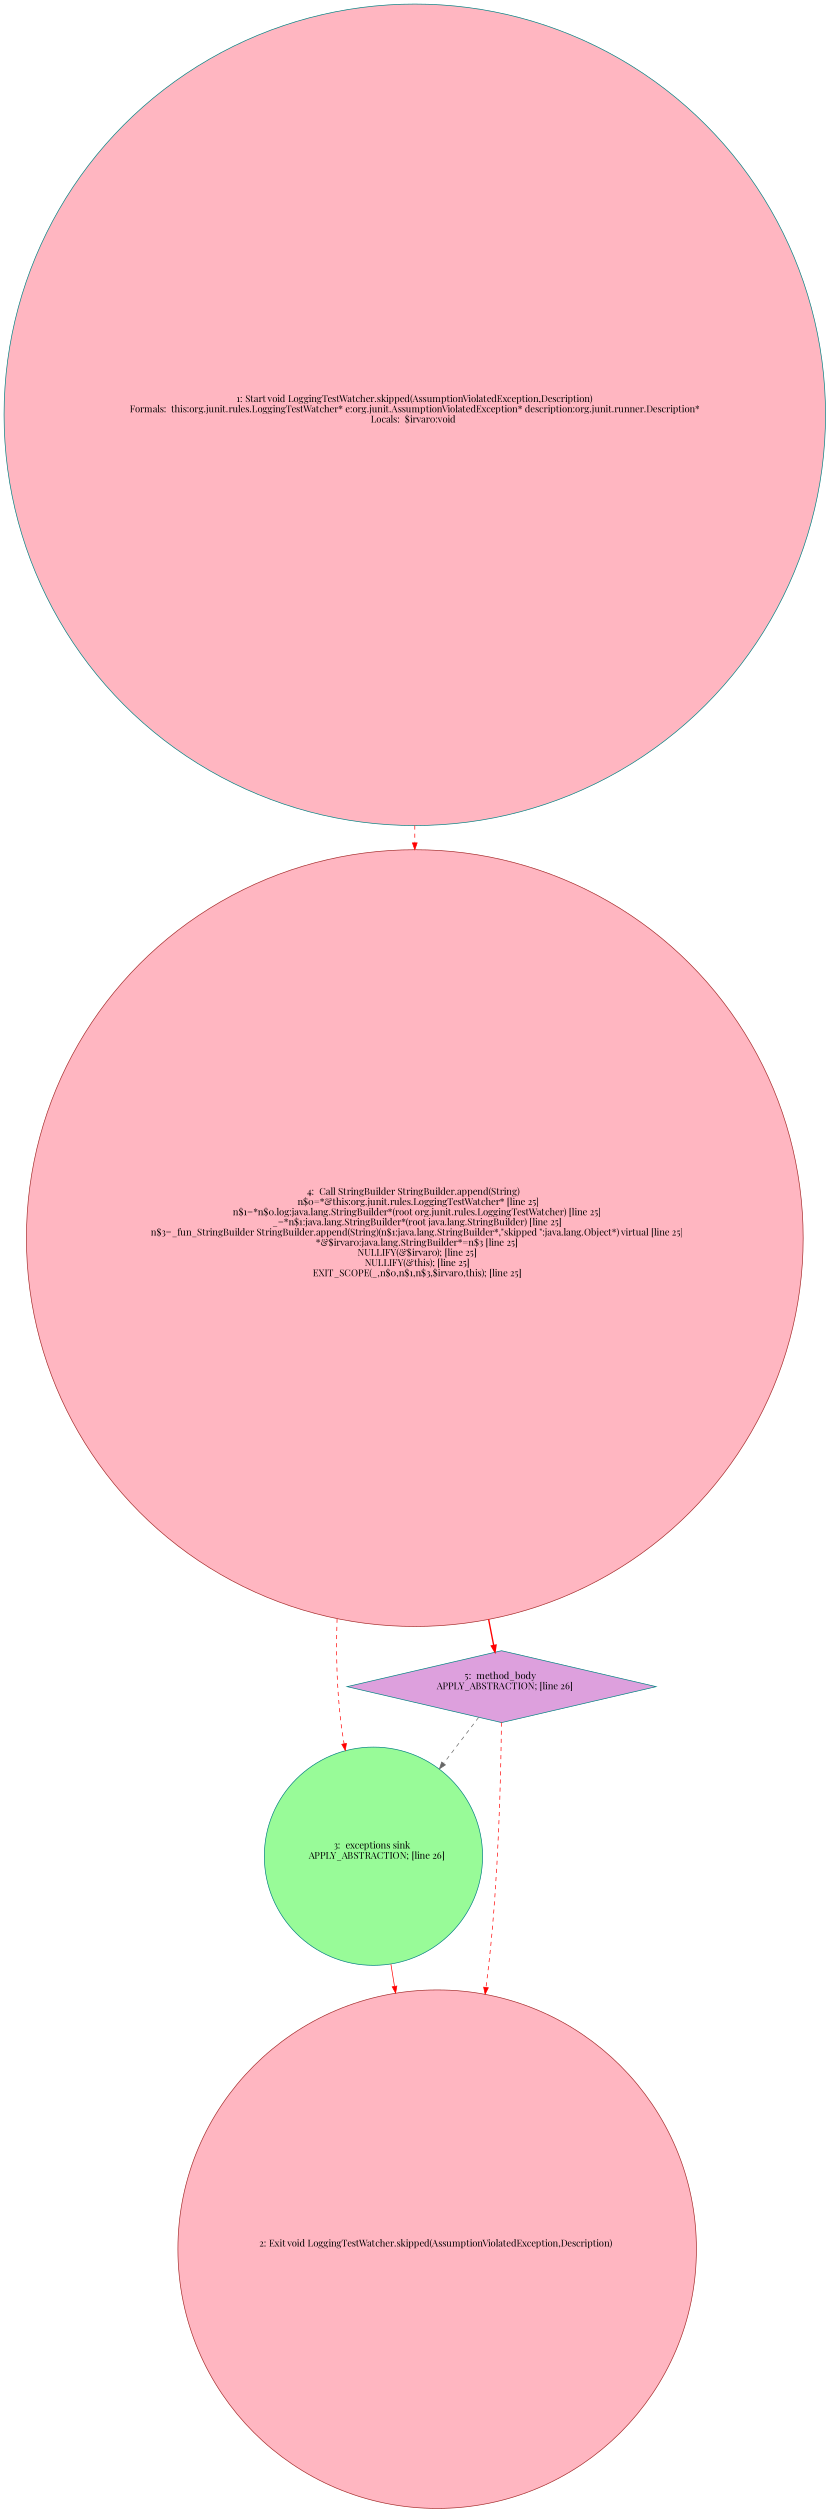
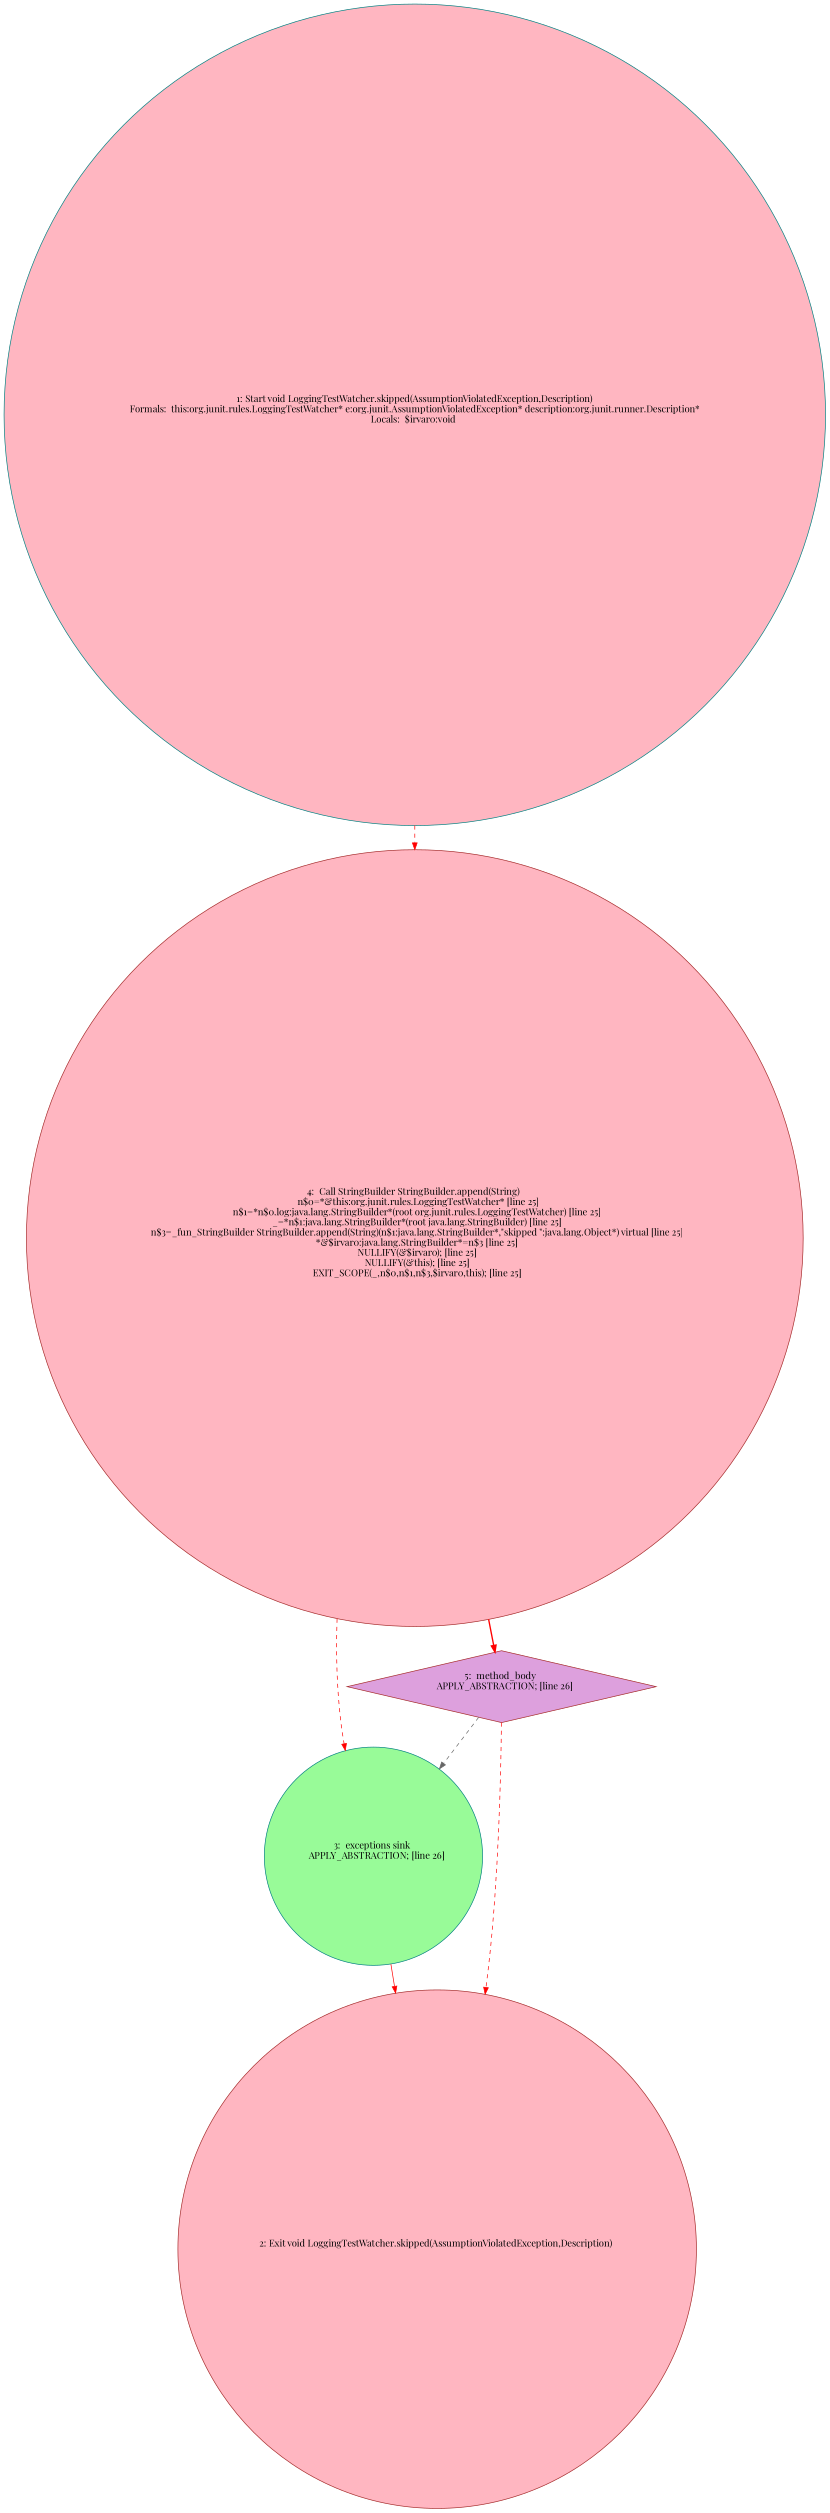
node "5:  method_body APPLY_ABSTRACTION; [line 26]": color teal -> brown
